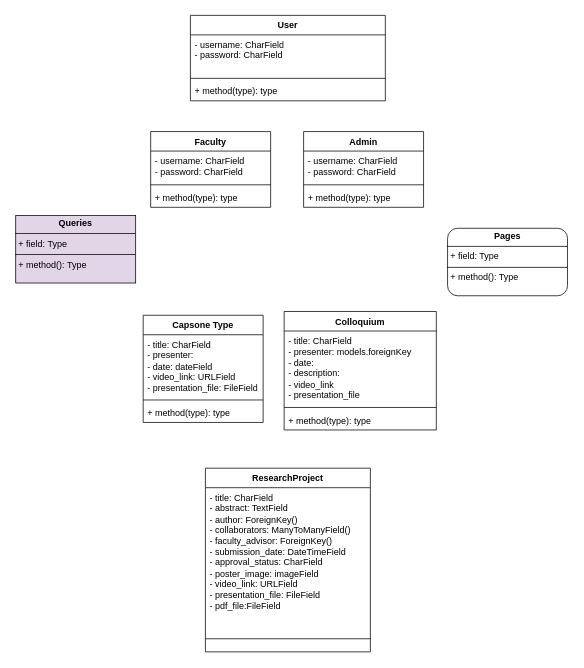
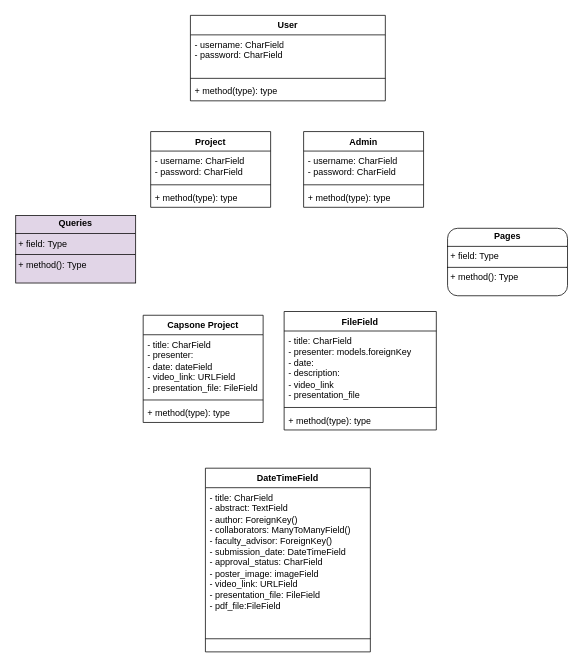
node "Faculty": label "Faculty" -> "Project"
node "Colloquium": label "Colloquium" -> "FileField"
node "Capsone Type": label "Capsone Type" -> "Capsone Project"
node "ResearchProject": label "ResearchProject" -> "DateTimeField"
